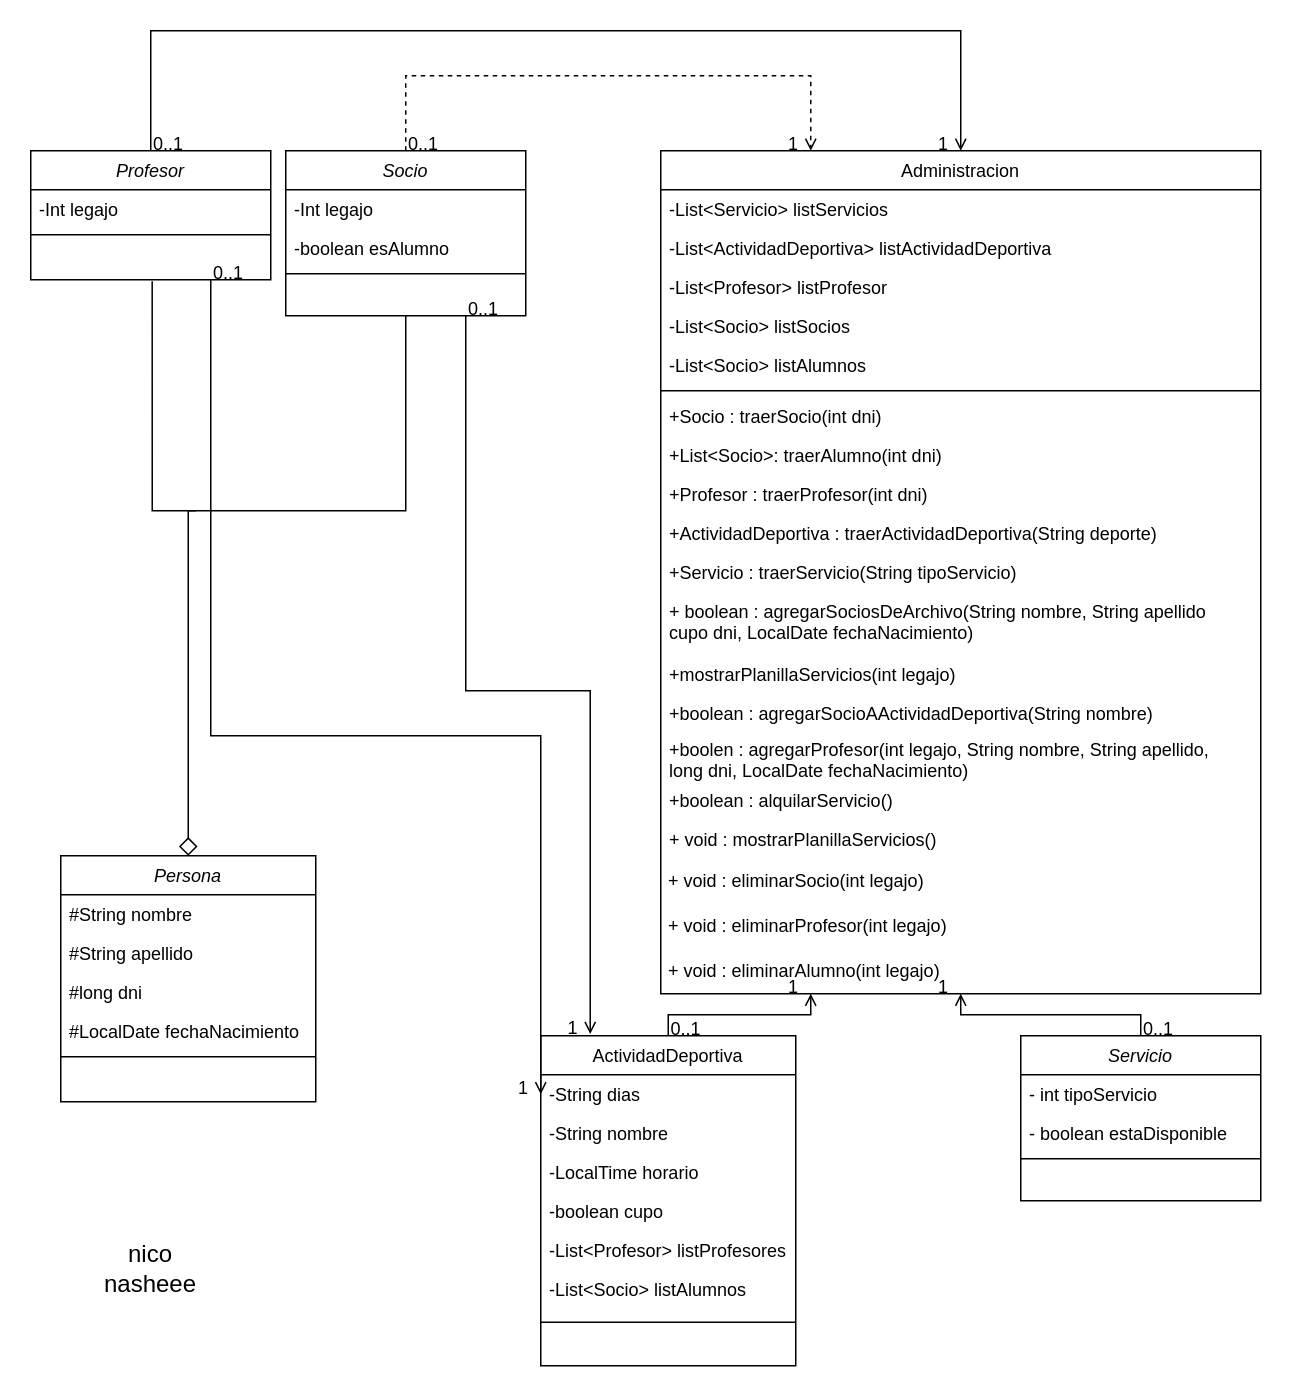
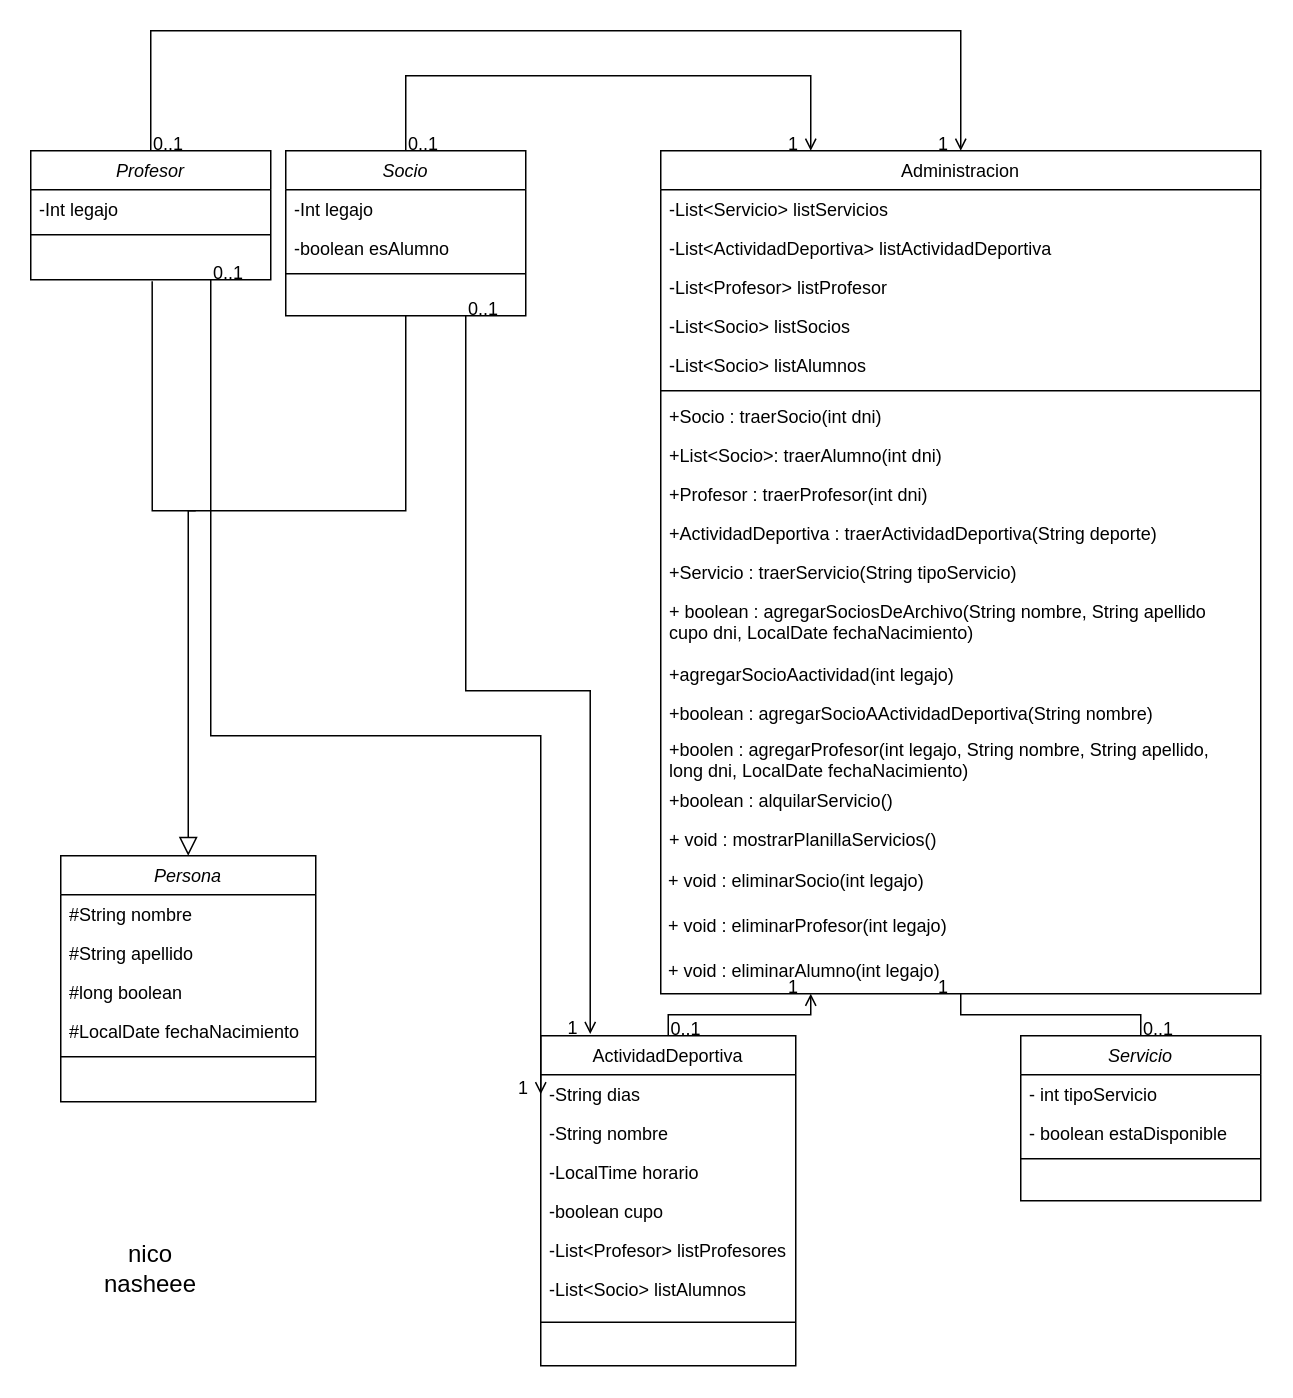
edge "Socio" -> "Administracion": style dashed -> solid
node "+mostrarPlanillaServicios(int legajo)": label "+mostrarPlanillaServicios(int legajo)" -> "+agregarSocioAactividad(int legajo)"
edge "Socio" -> "Persona": arrowhead diamond -> block
node "#long dni": label "#long dni" -> "#long boolean"
edge "Servicio" -> "Administracion": arrowhead open -> none
